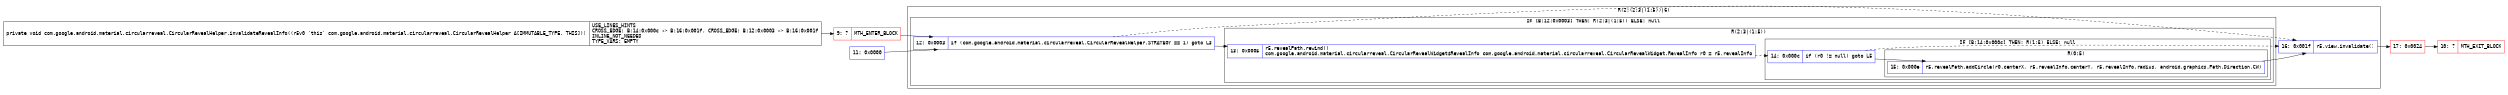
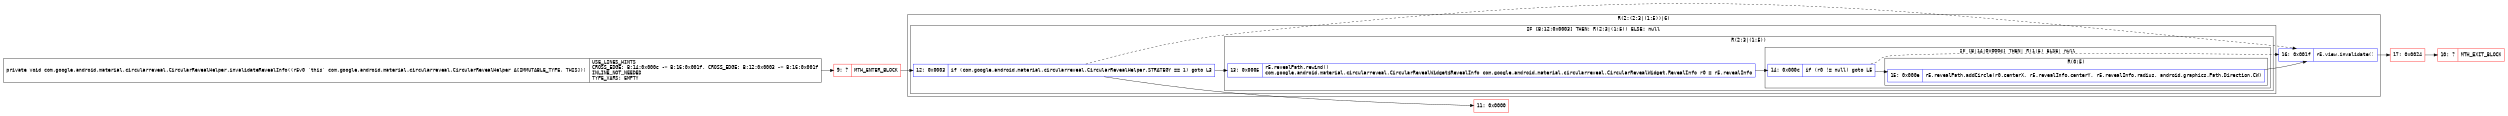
edge "11: 0x0000" -> "12: 0x0003": reversed
node "11: 0x0000": color blue -> red
edge "13: 0x0005" -> "14: 0x000c": style dashed -> solid
